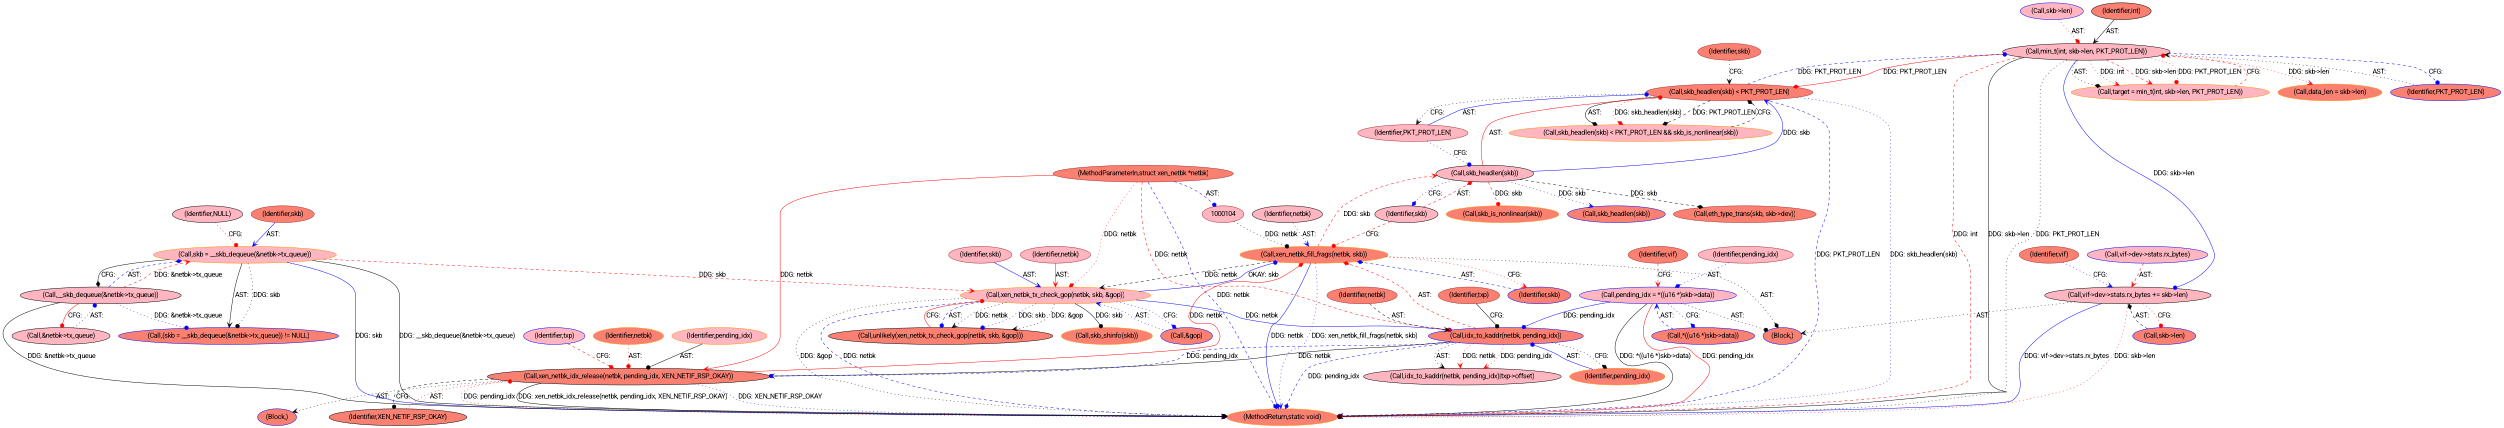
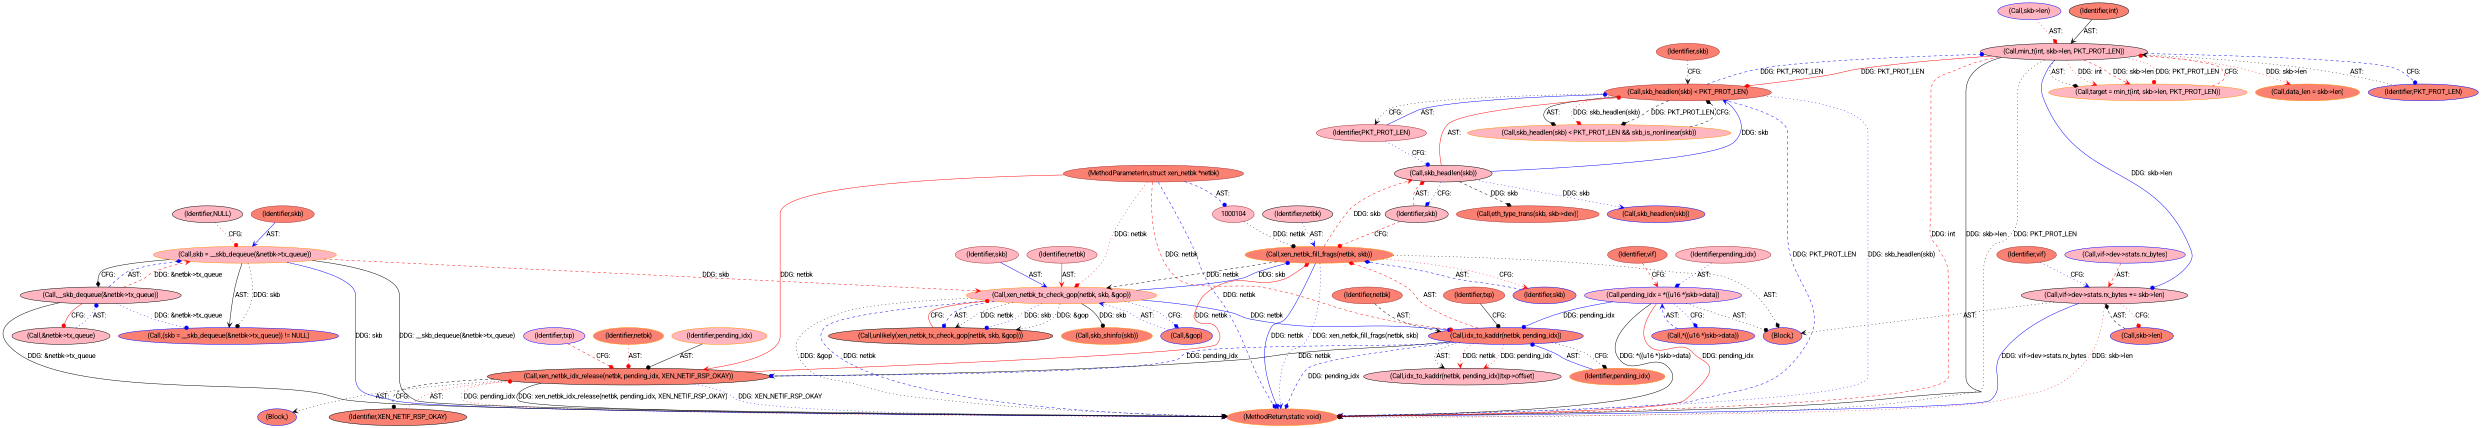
node "(Call,skb_is_nonlinear(skb))": removed
edge "(Call,xen_netbk_tx_check_gop(netbk, skb, &gop))" -> "(Call,xen_netbk_fill_frags(netbk, skb))": label "OKAY: skb" -> "DDG: skb"
